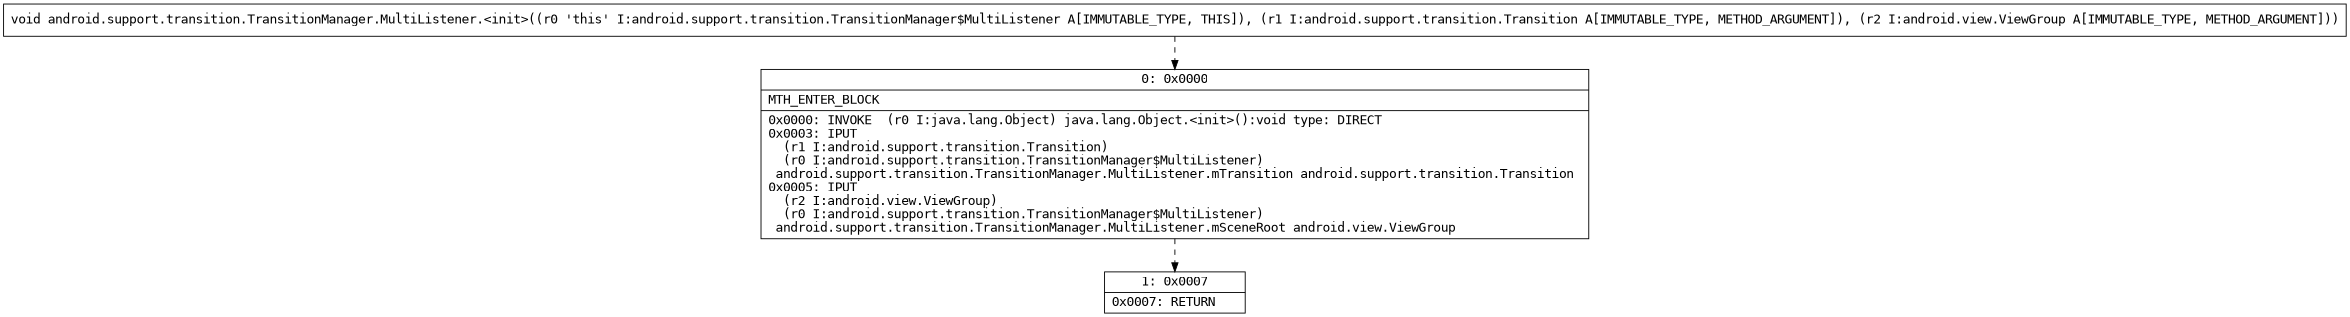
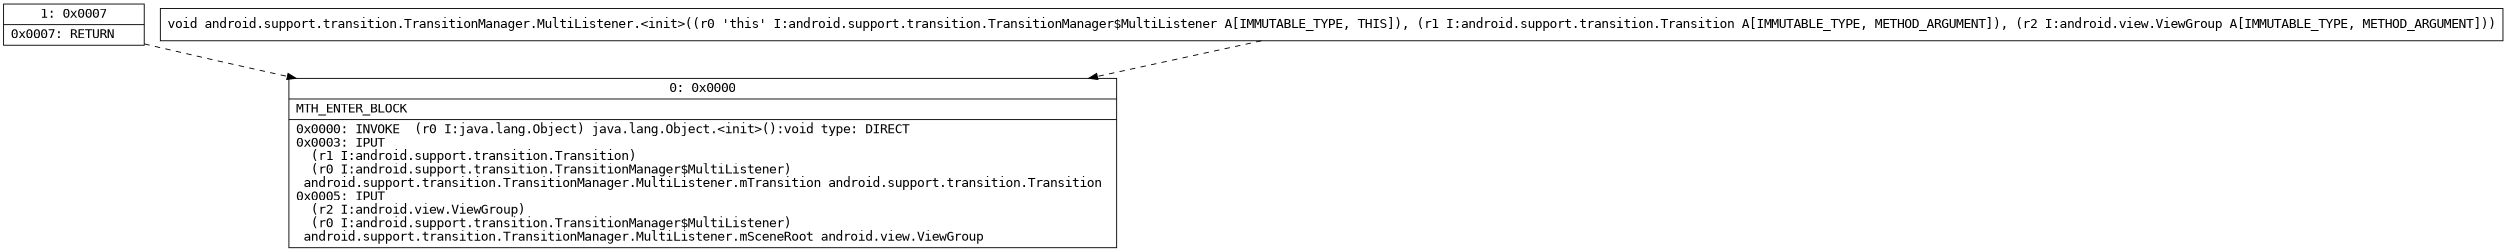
edge "0: 0x0000" -> "1: 0x0007": reversed
